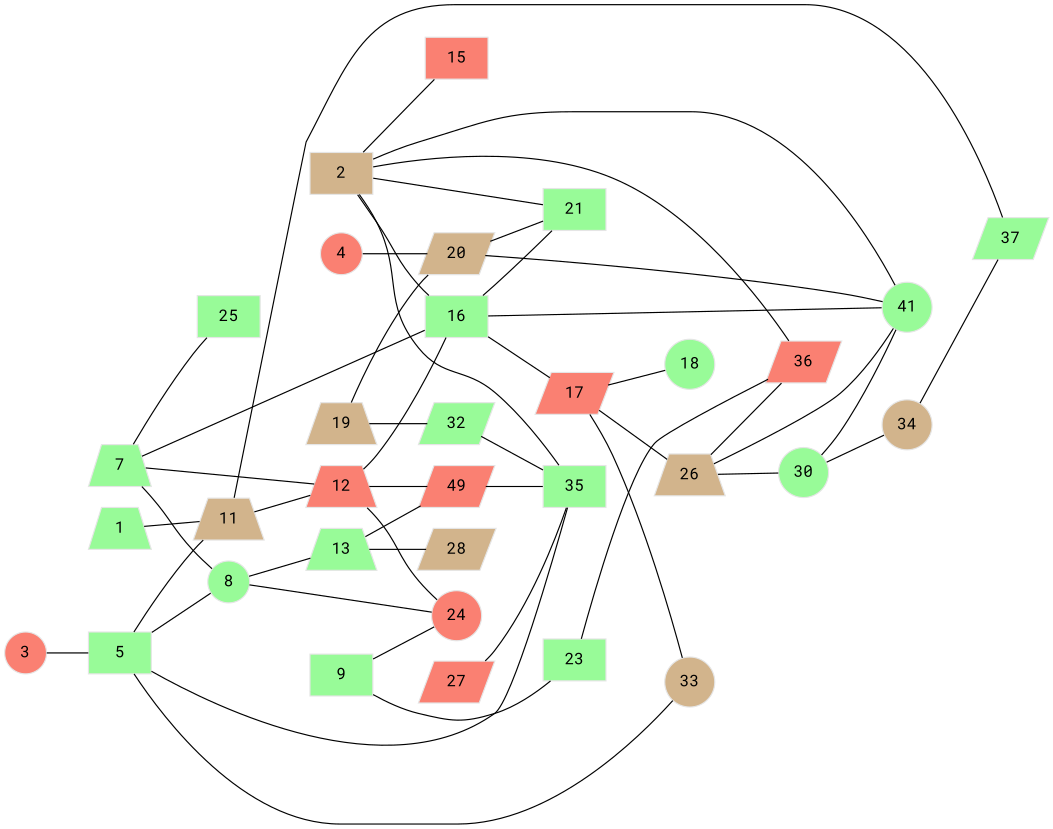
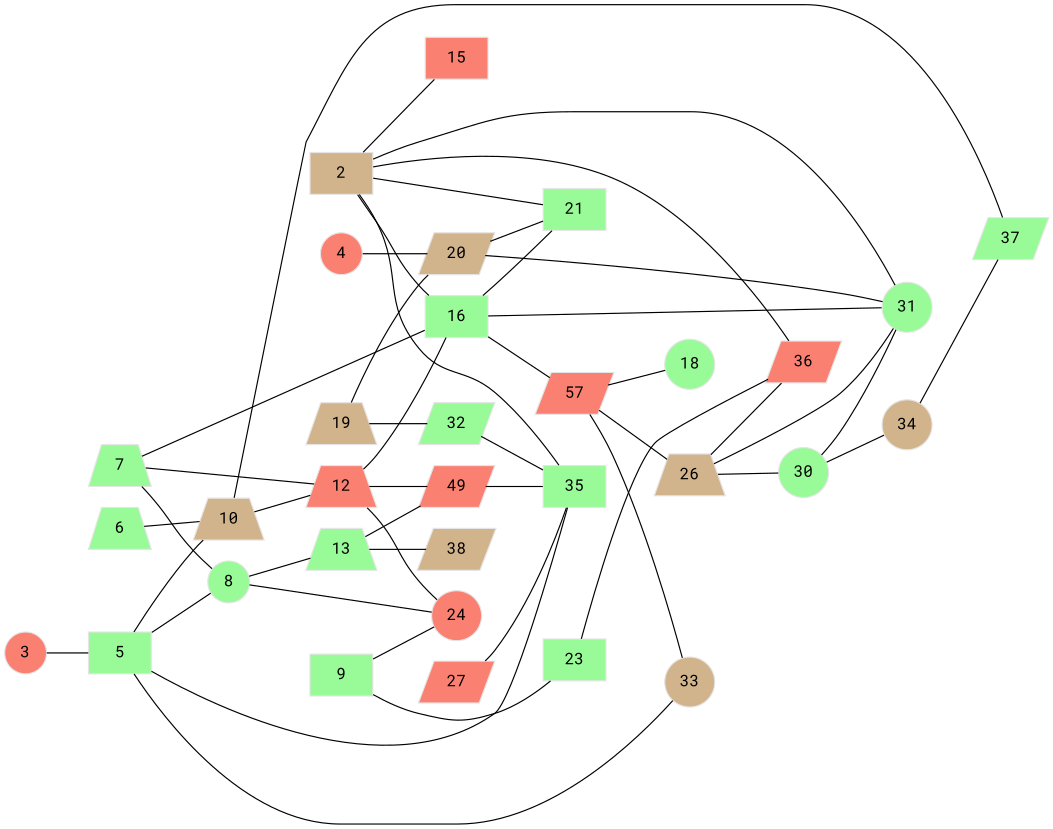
node "41": label "41" -> "31"
node "25": removed
node "17": label "17" -> "57"
node "11": label "11" -> "10"
node "1": label "1" -> "6"
node "28": label "28" -> "38"
